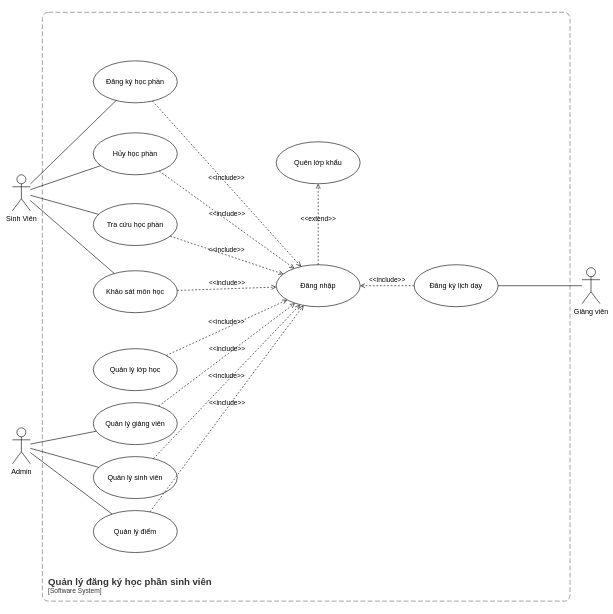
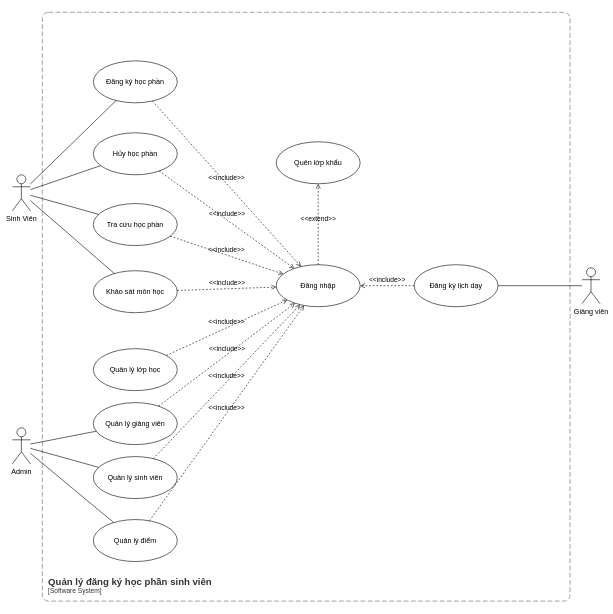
node "Quản lý điểm": moved (135, 532) -> (135, 541)
